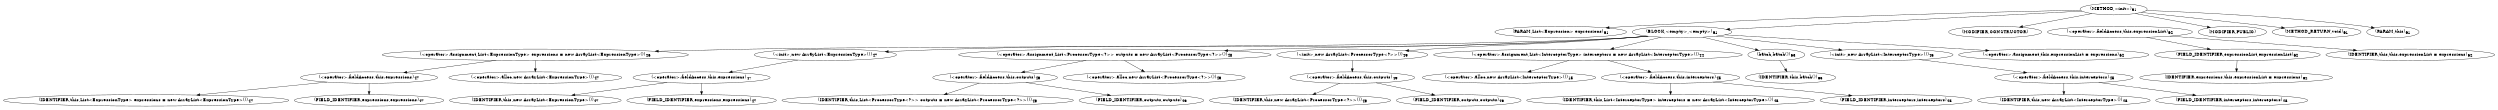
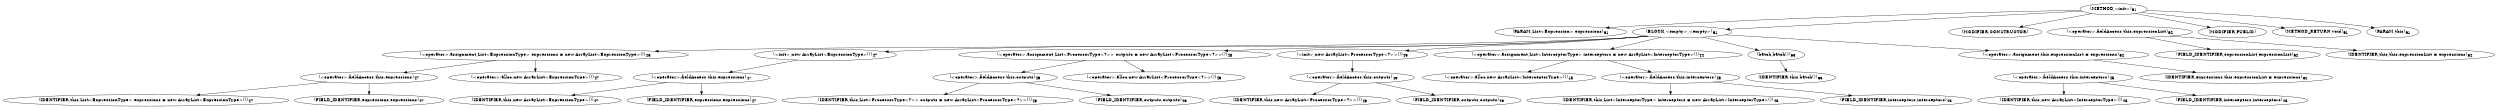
node "(<init>,new ArrayList<InterceptorType>())": removed
edge "(FIELD_IDENTIFIER,expressionList,expressionList)" -> "(IDENTIFIER,expressions,this.expressionList = expressions)": now "(<operator>.assignment,this.expressionList = expressions)" -> "(IDENTIFIER,expressions,this.expressionList = expressions)"
